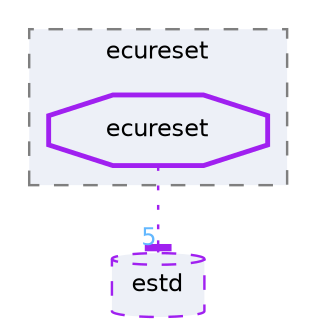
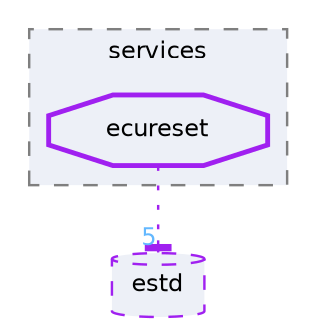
cluster "ecureset": label "ecureset" -> "services"
